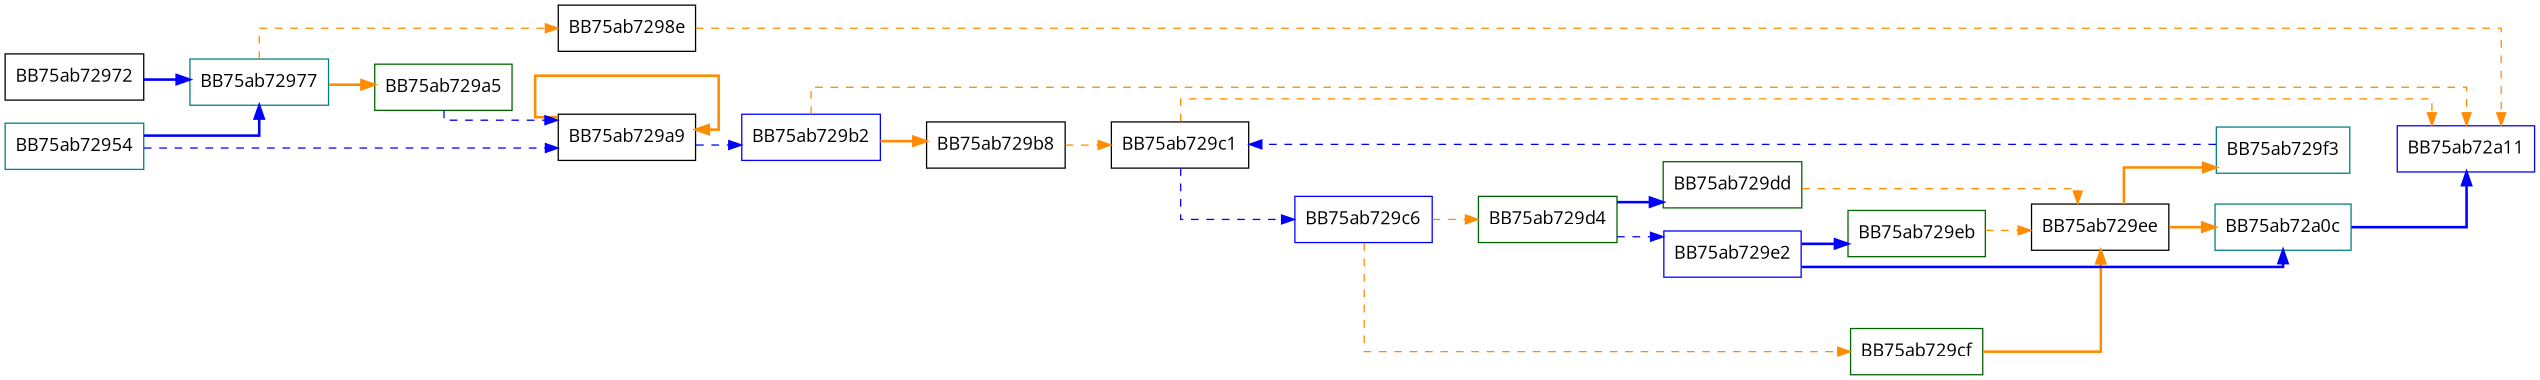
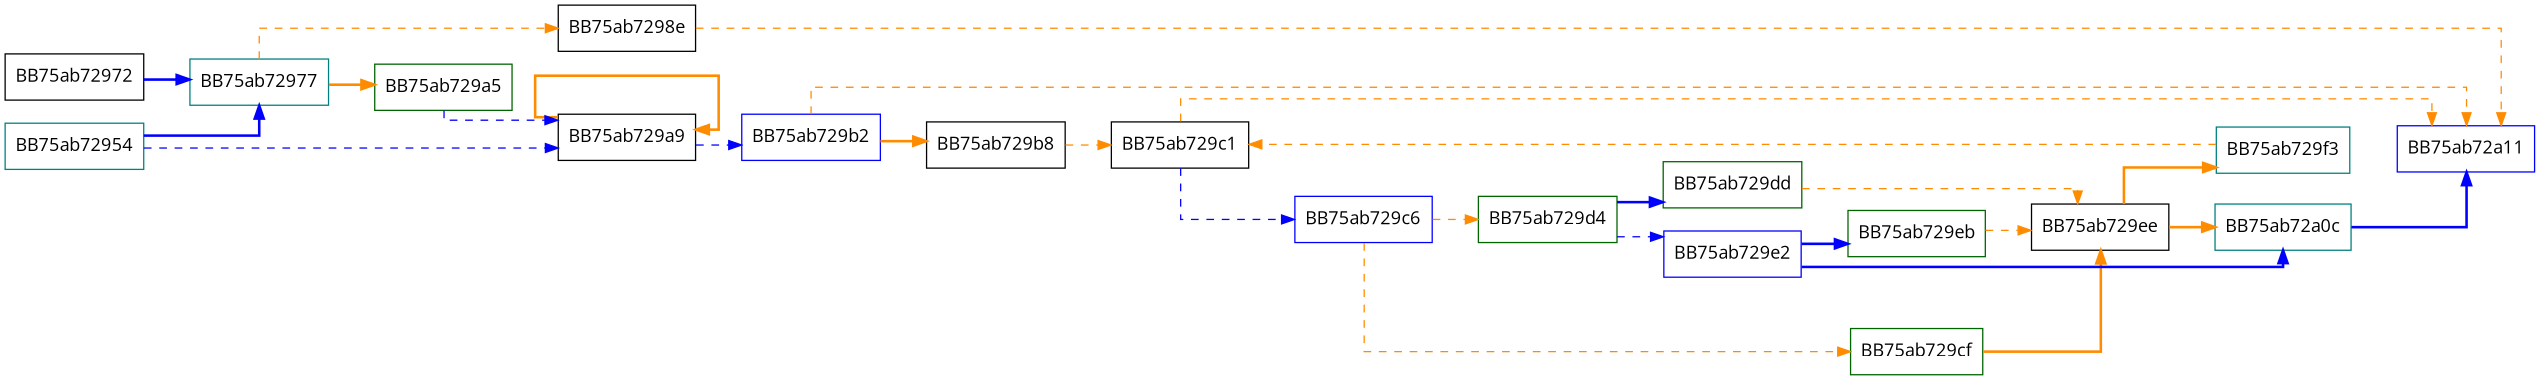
edge "BB75ab729f3" -> "BB75ab729c1": color blue -> darkorange
